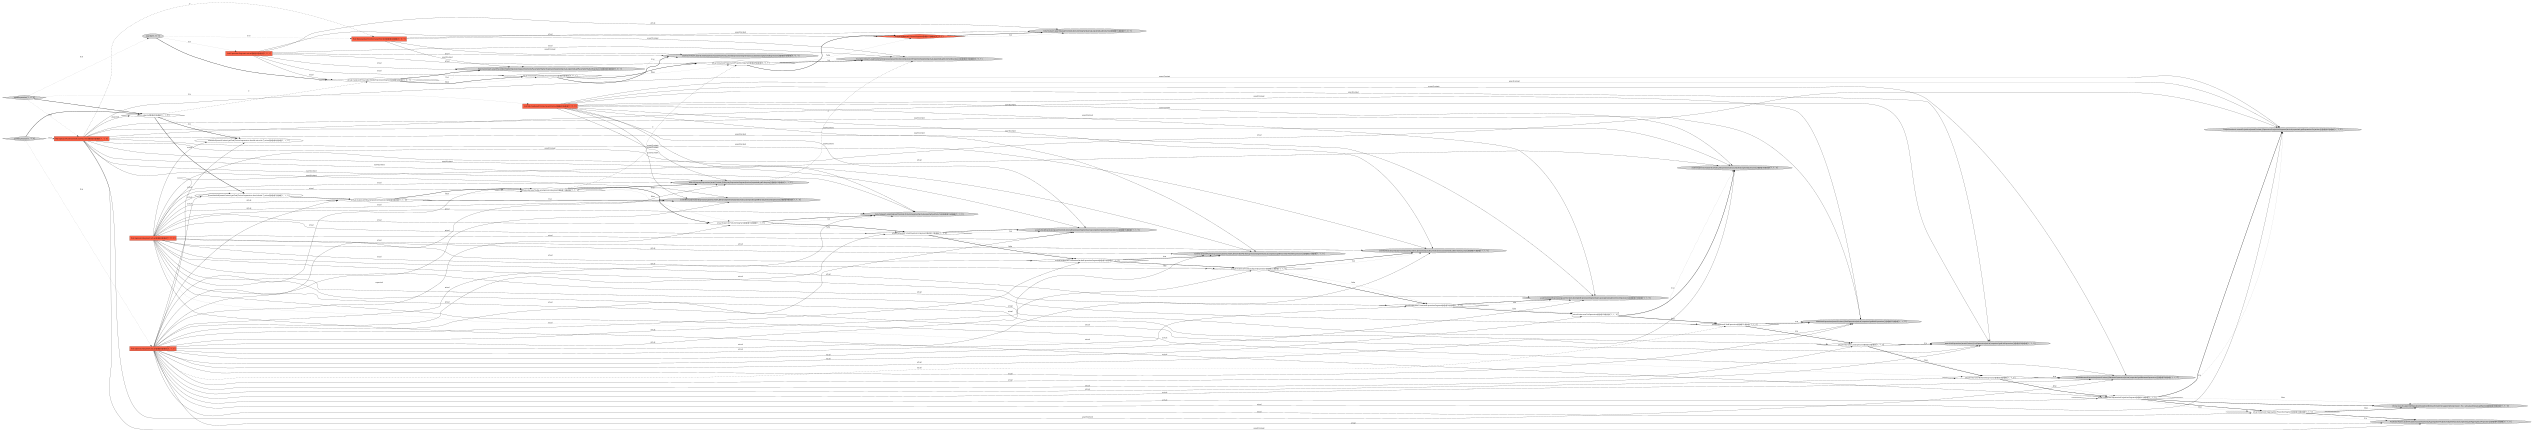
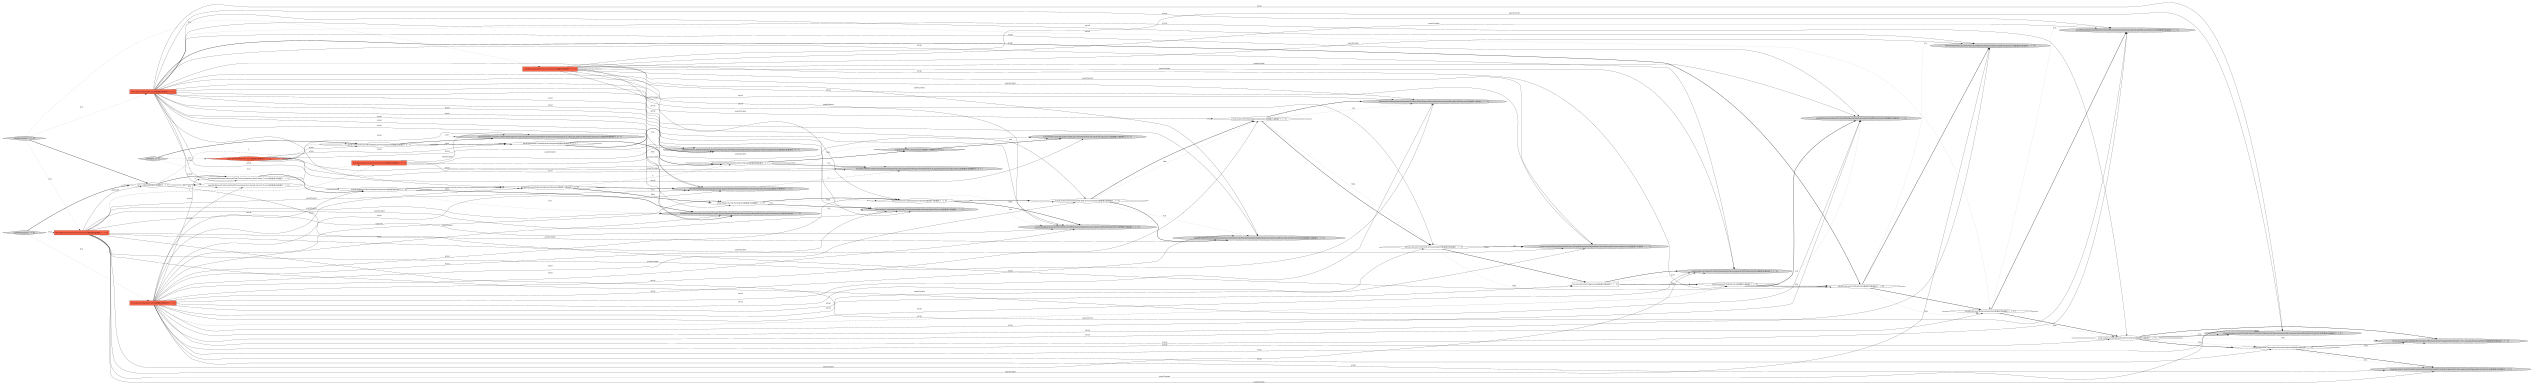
edge "final ExpressionSegment actual@@@2@@@['0', '0', '1']" -> "actual instanceof ColumnSegment@@@12@@@['0', '0', '1']": removed, label "actual"
node "assertIs['0', '0', '1']": shape ellipse -> diamond
node "actual instanceof ColumnSegment@@@12@@@['0', '0', '1']": fillcolor tomato -> lightgray
node "final ExpressionSegment actual@@@2@@@['0', '0', '1']": shape box -> diamond
edge "assertExpression['1', '0', '0']" -> "assertIs['0', '0', '1']": now "assertExpression['1', '0', '0']" -> "final ExpressionSegment actual@@@2@@@['1', '0', '0']"
edge "final ExpressionSegment actual@@@2@@@['1', '0', '0']" -> "actual instanceof ListExpression@@@35@@@['1', '1', '0']": style solid -> bold
edge "final ExpressionSegment actual@@@2@@@['0', '1', '0']" -> "actual instanceof ListExpression@@@35@@@['1', '1', '0']": now "null == expected@@@3@@@['1', '1', '0']" -> "actual instanceof ListExpression@@@35@@@['1', '1', '0']"
